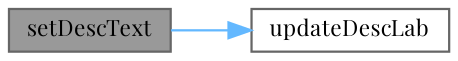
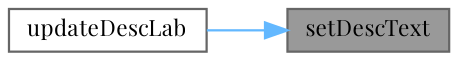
edge "setDescText" -> "updateDescLab": reversed
